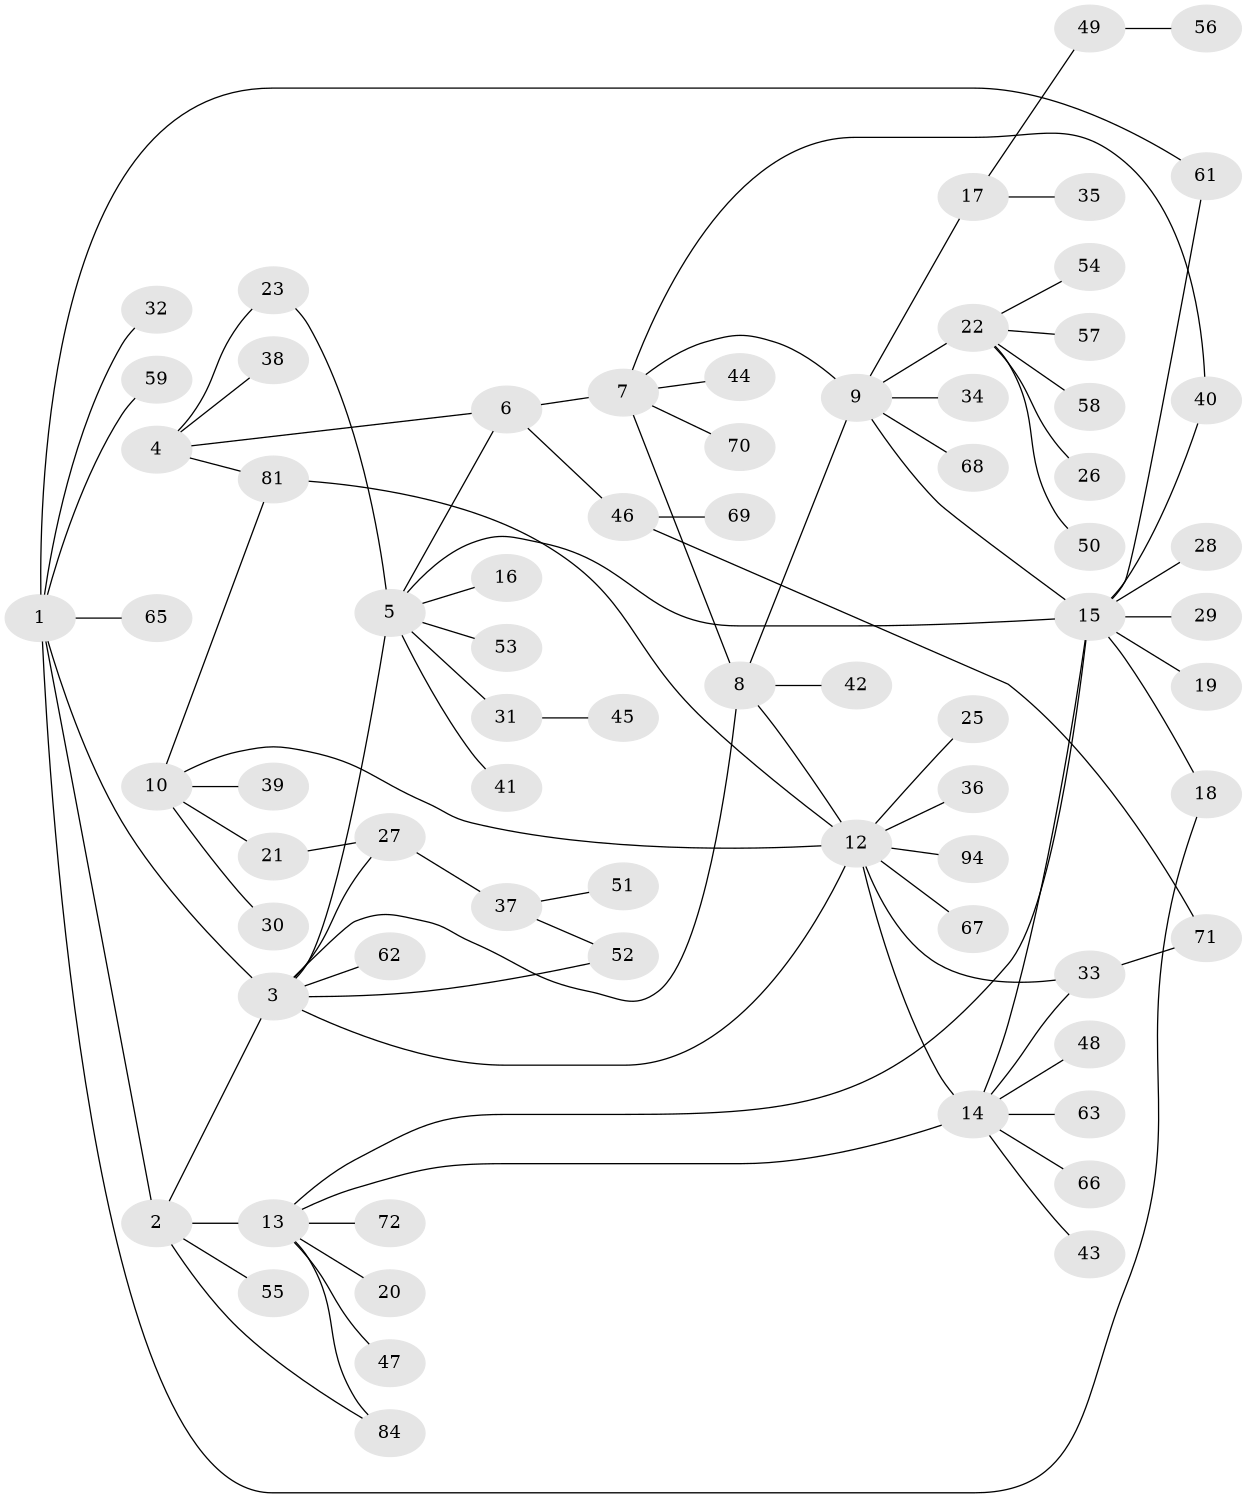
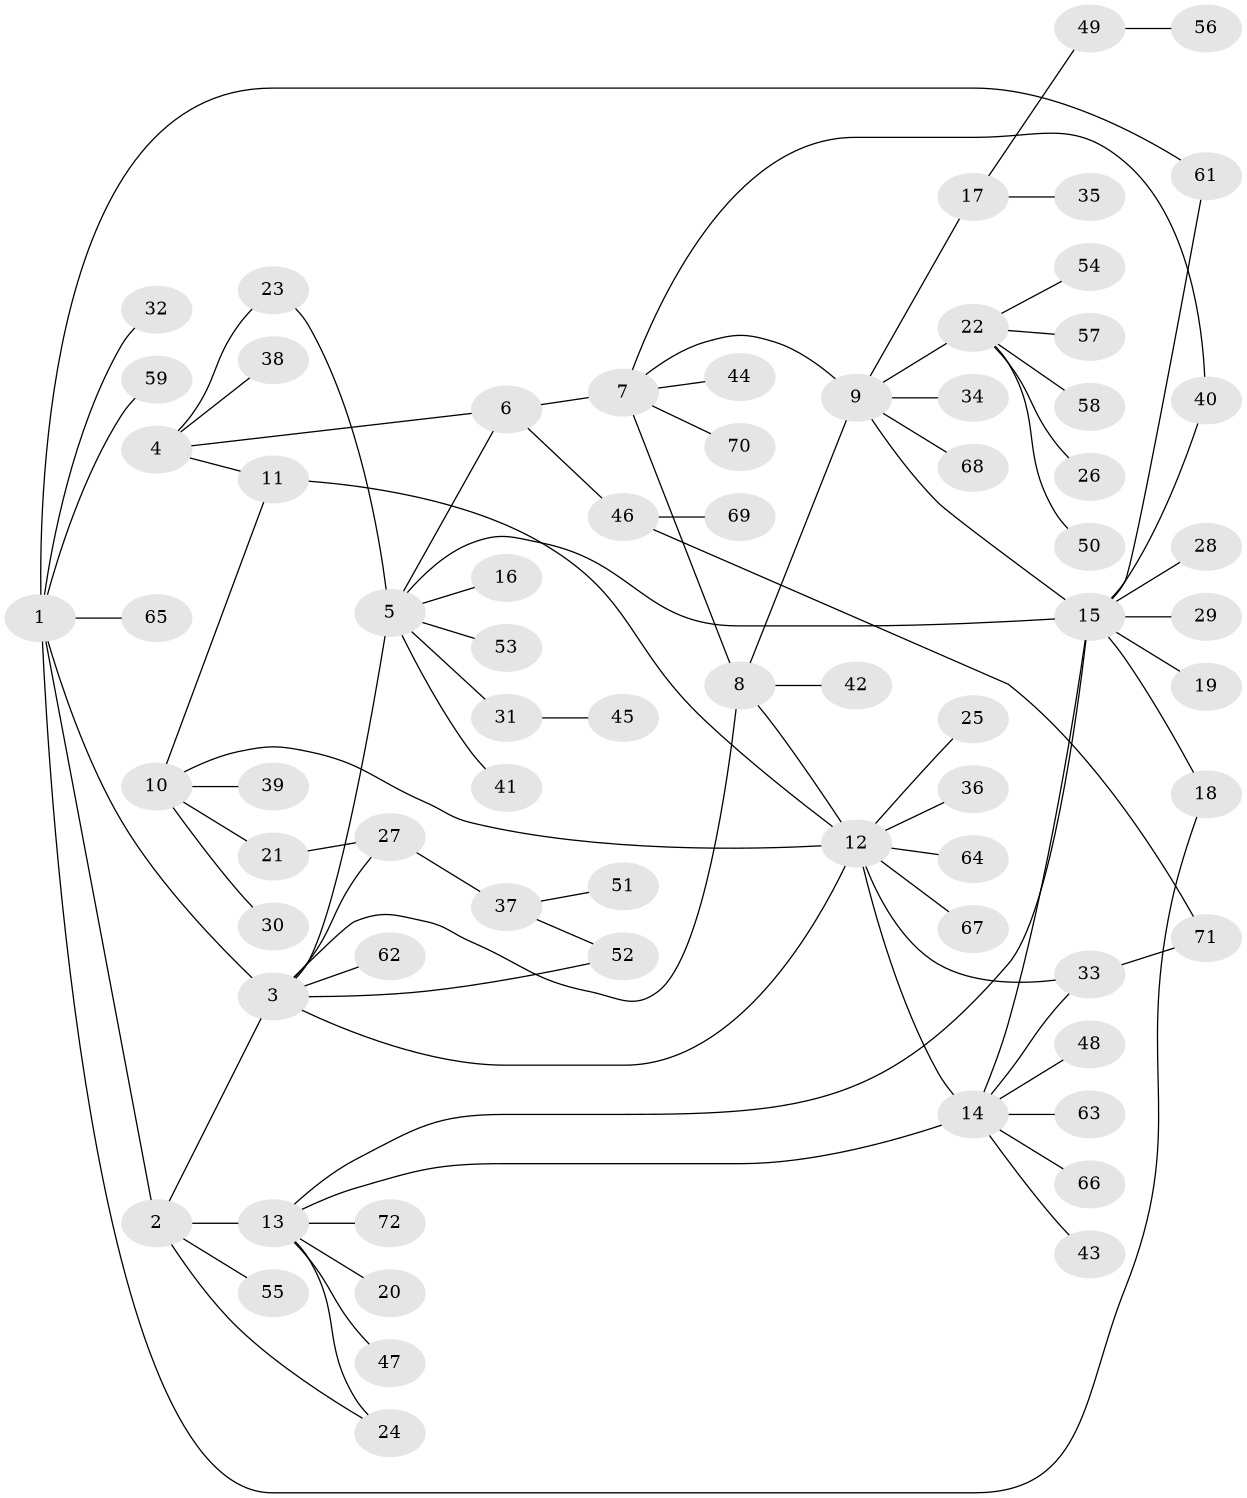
node "81": label "81" -> "11"
node "94": label "94" -> "64"
node "84": label "84" -> "24"
